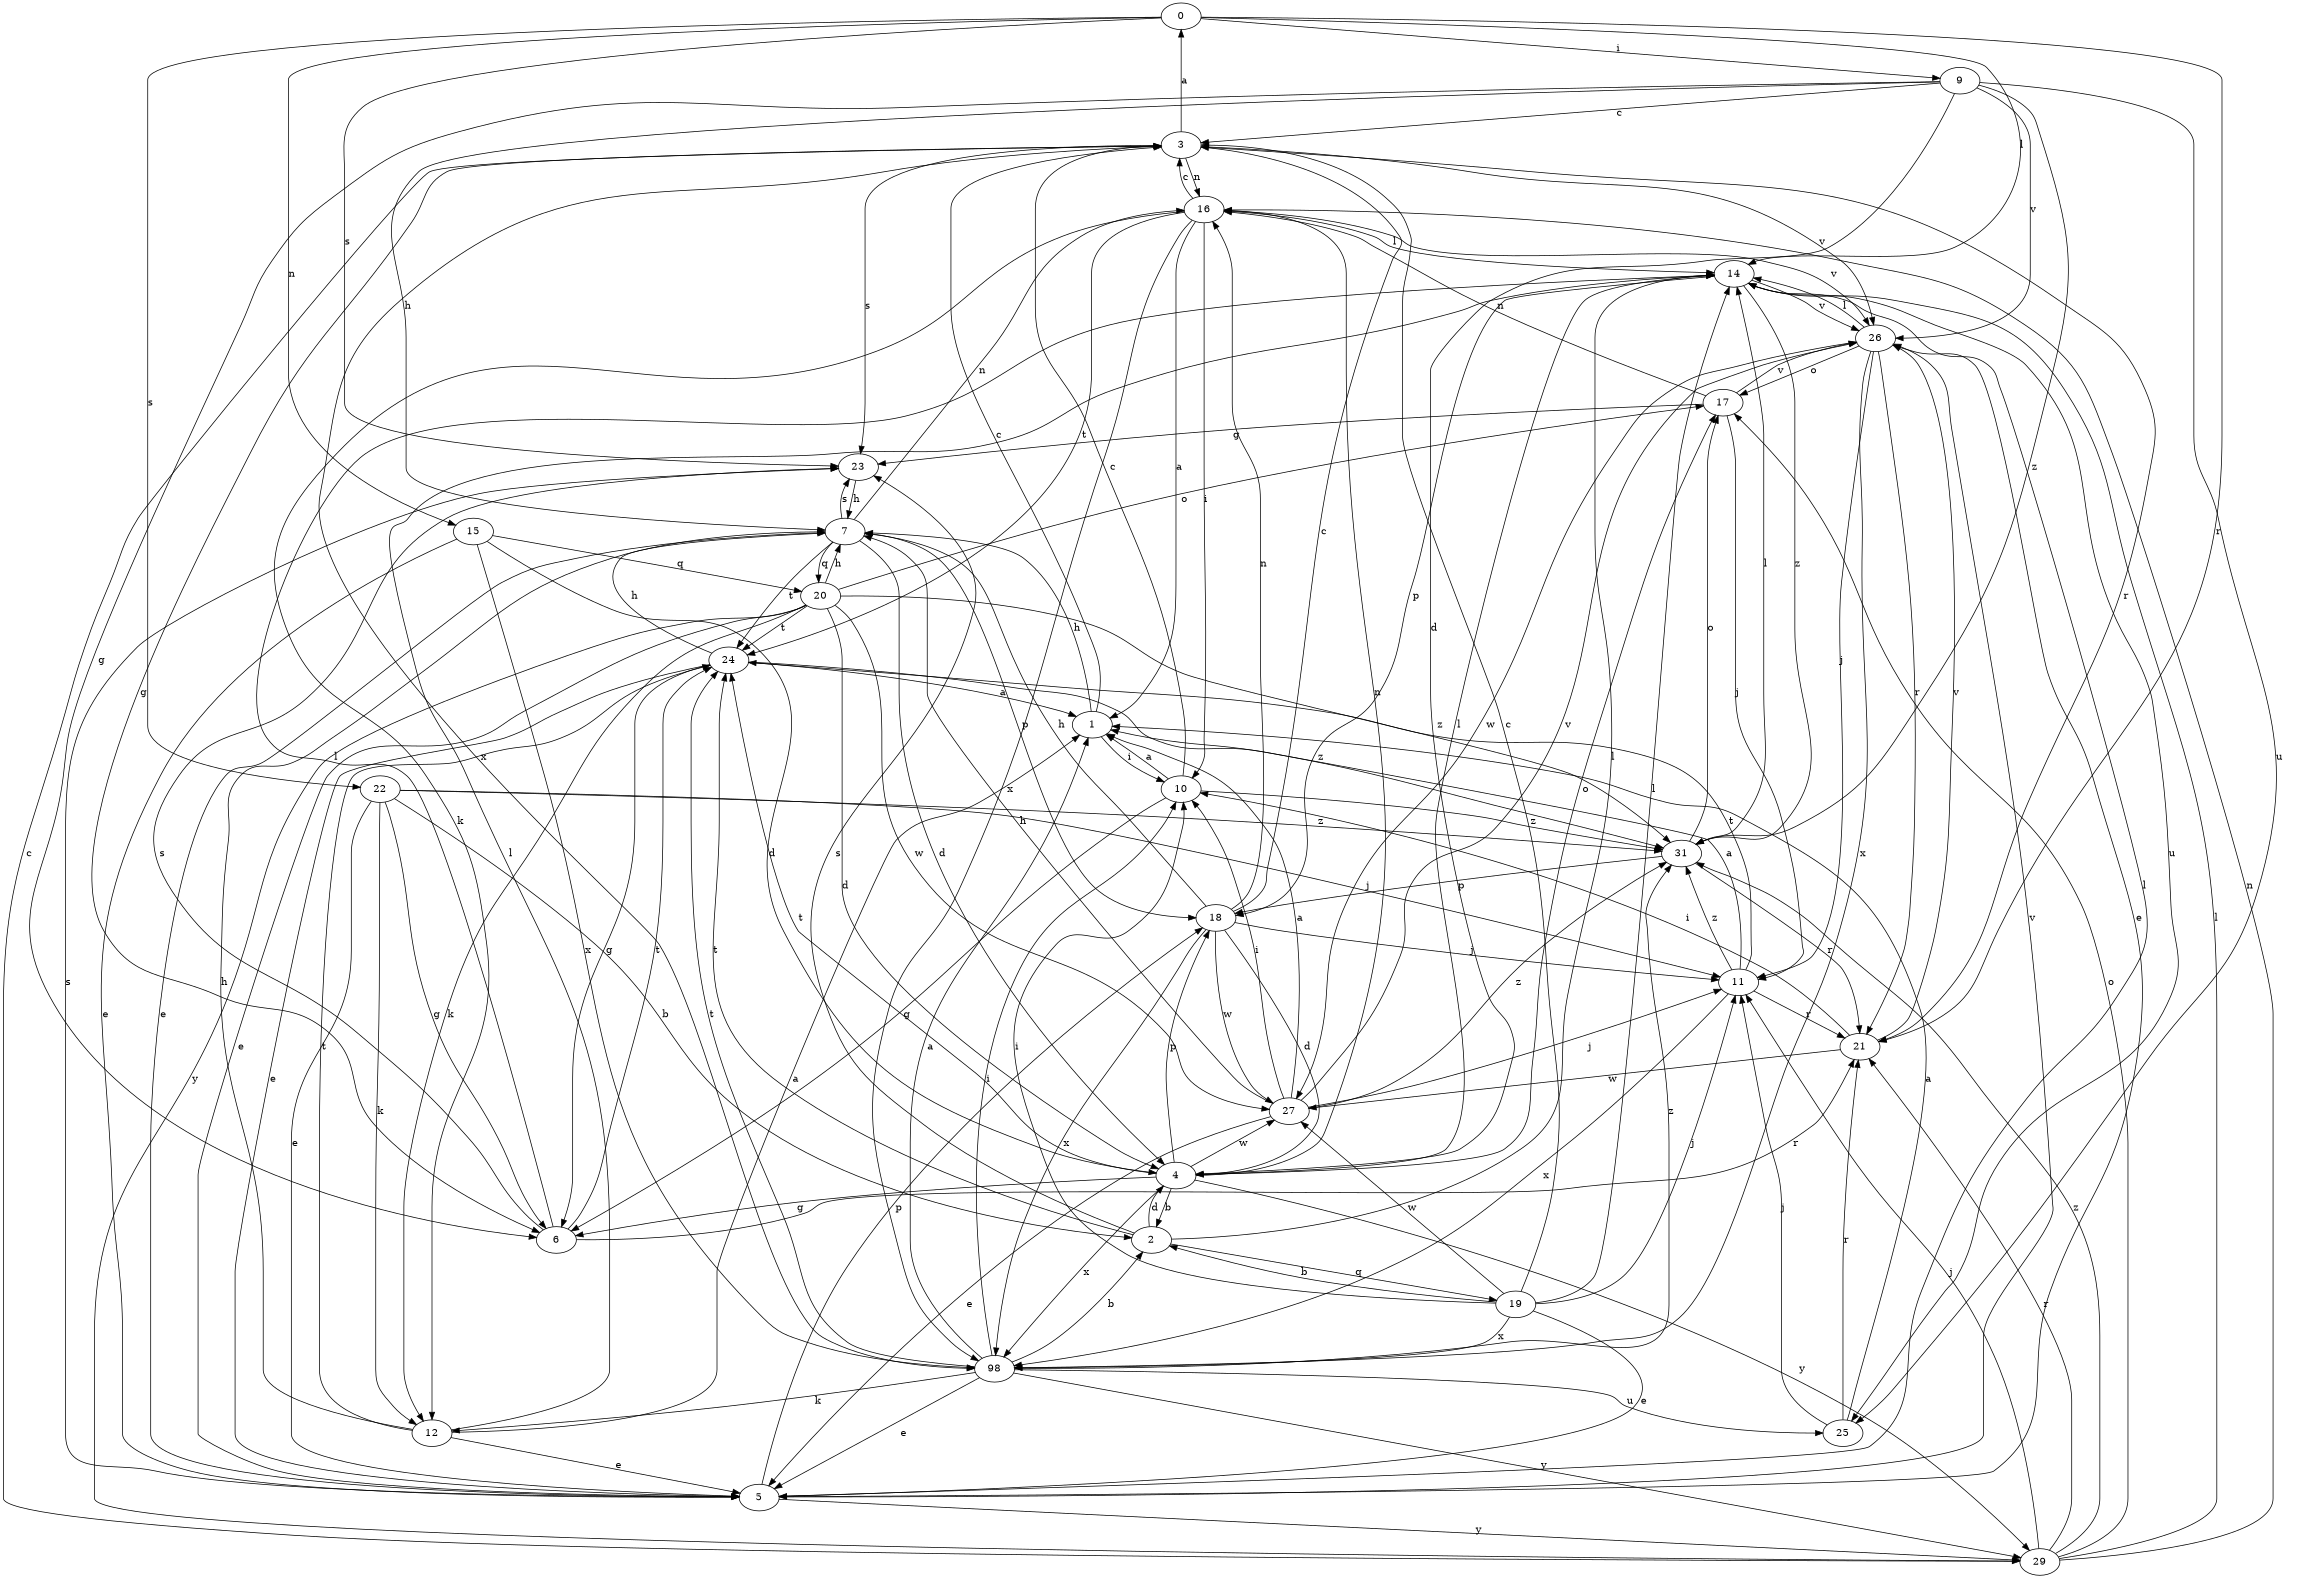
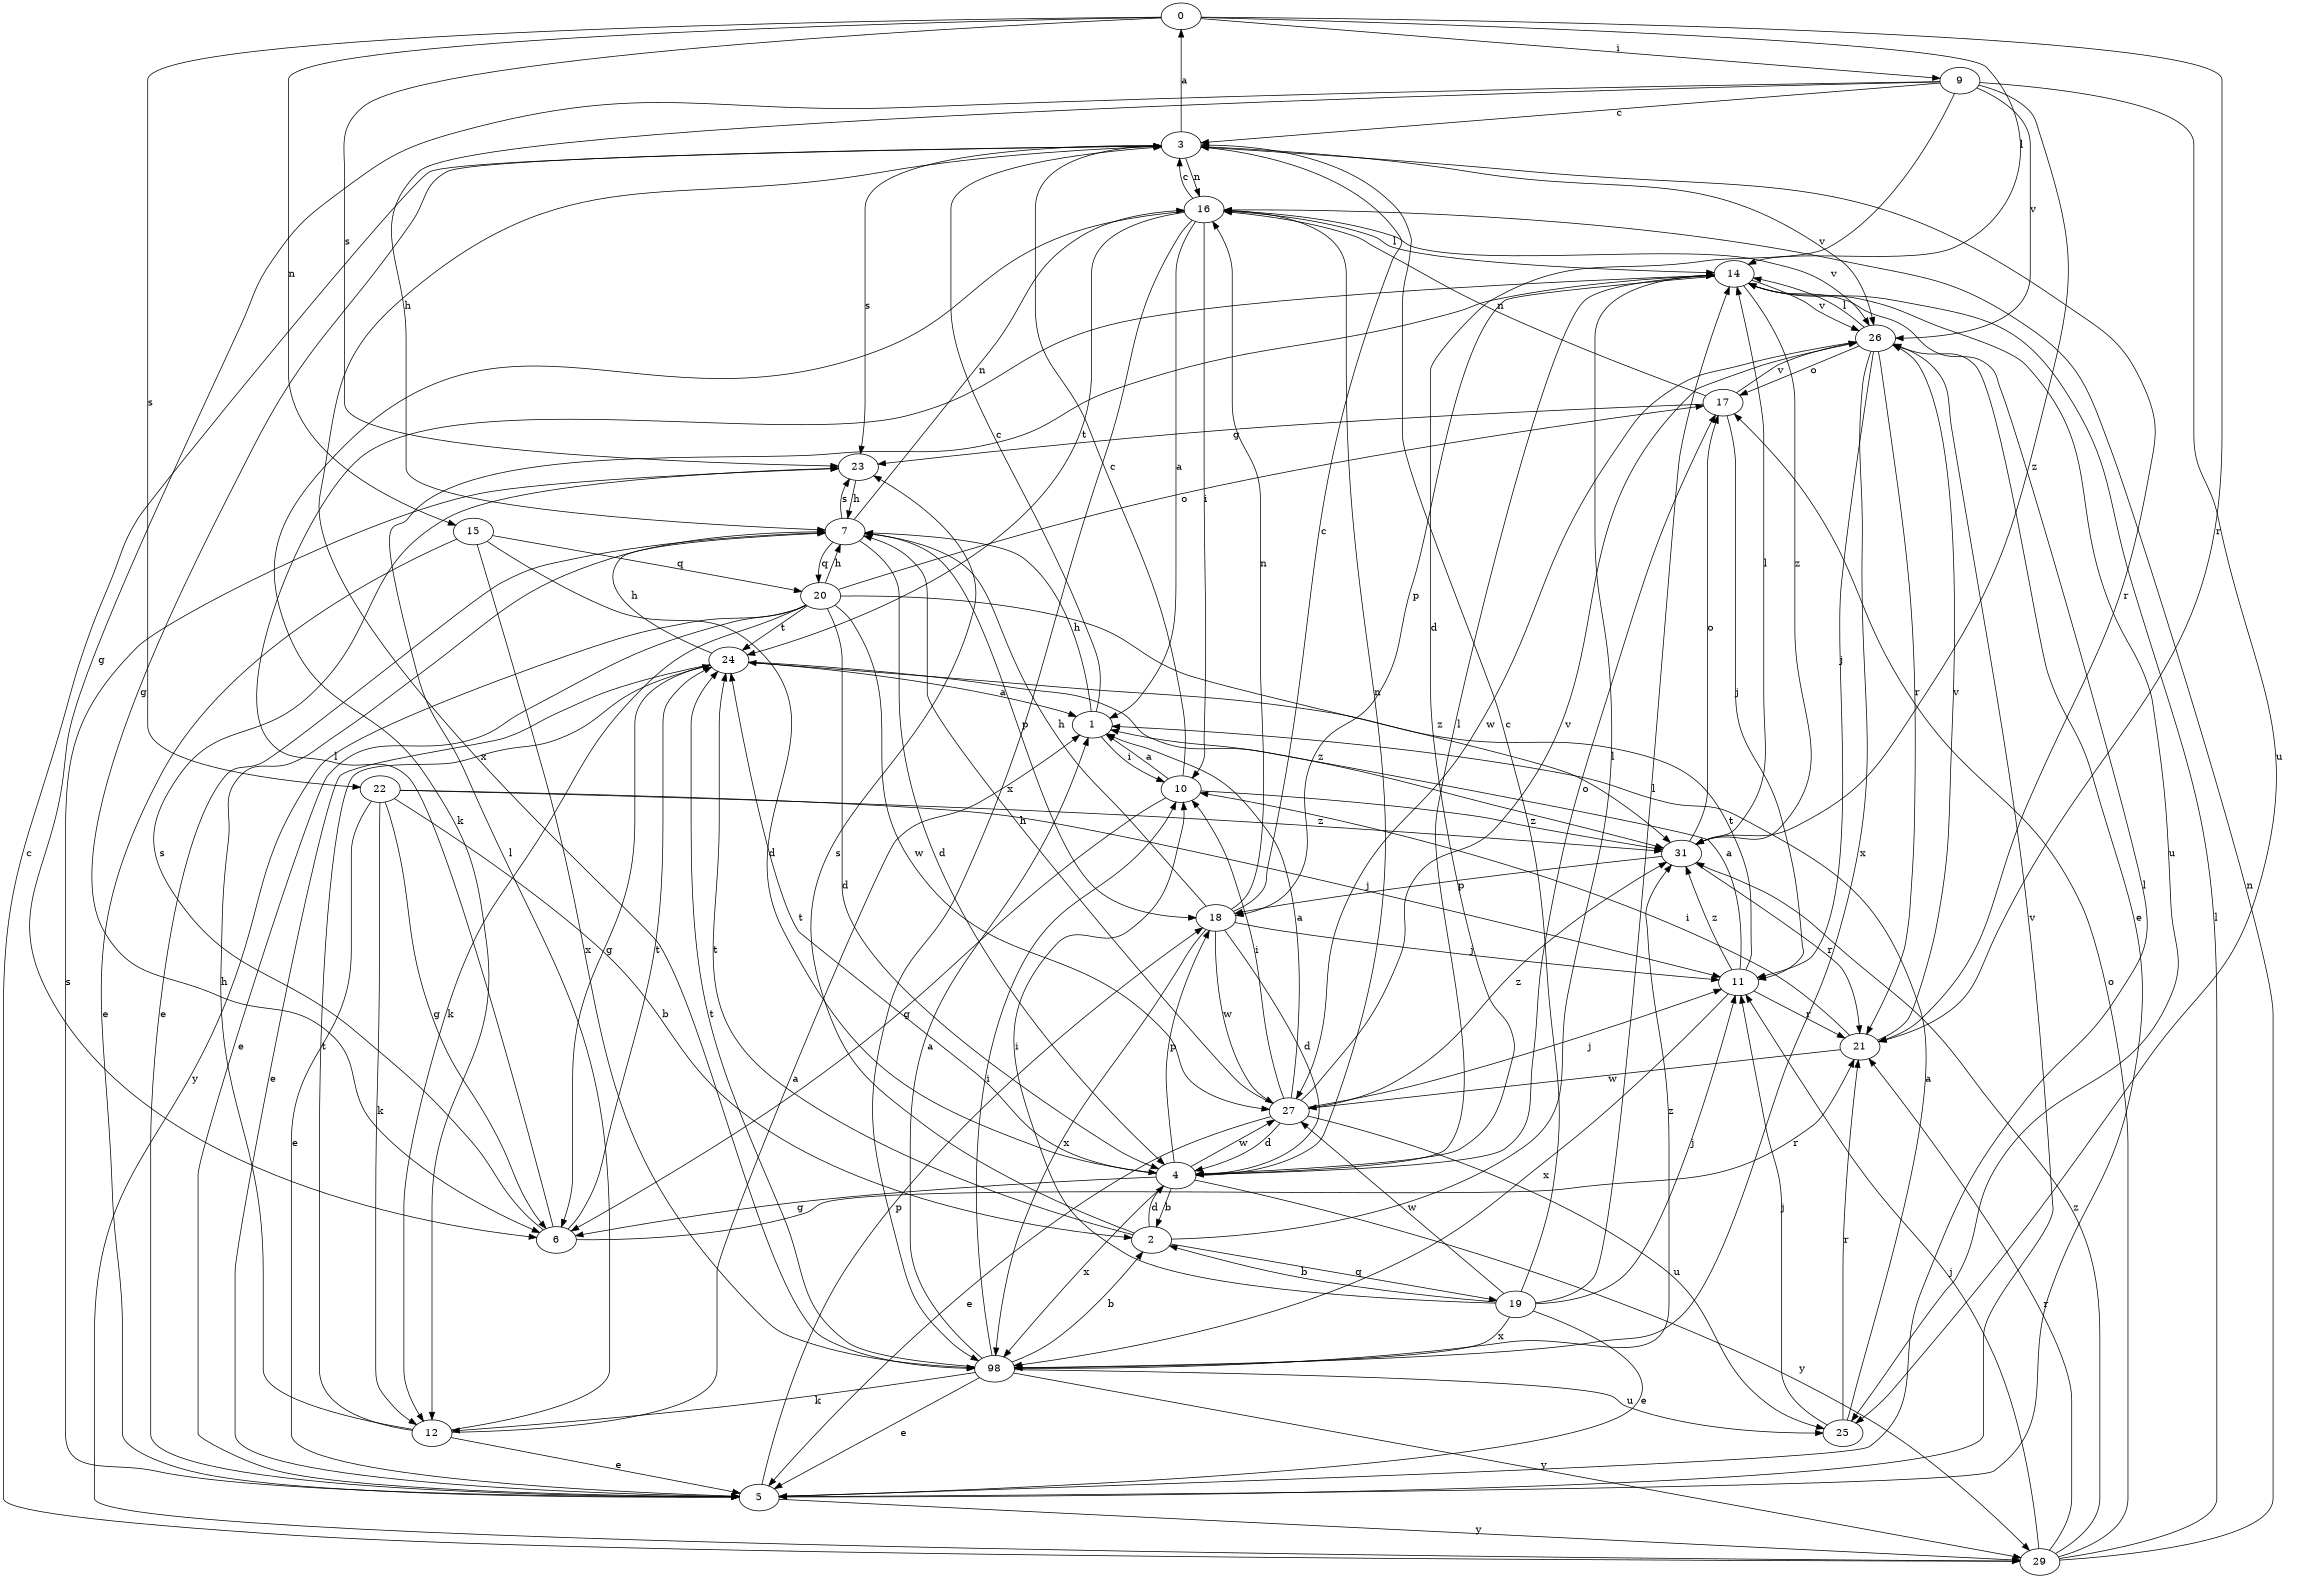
edge "7" -> "24": removed, label "t"
edge "27" -> "4": added, label "d"
edge "27" -> "25": added, label "u"
